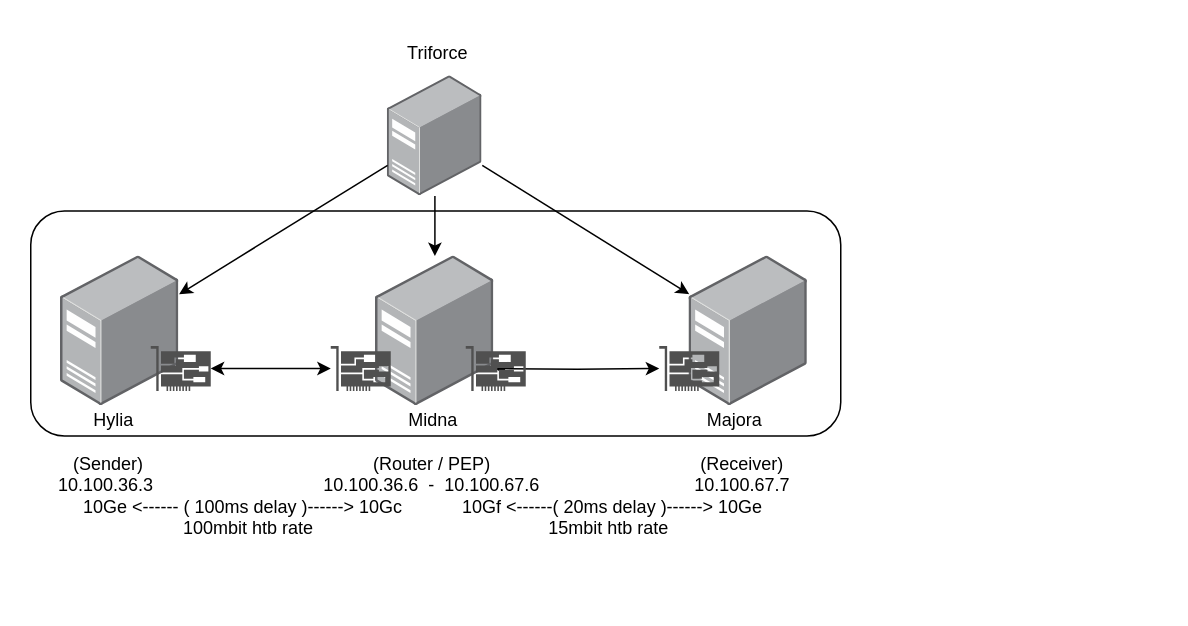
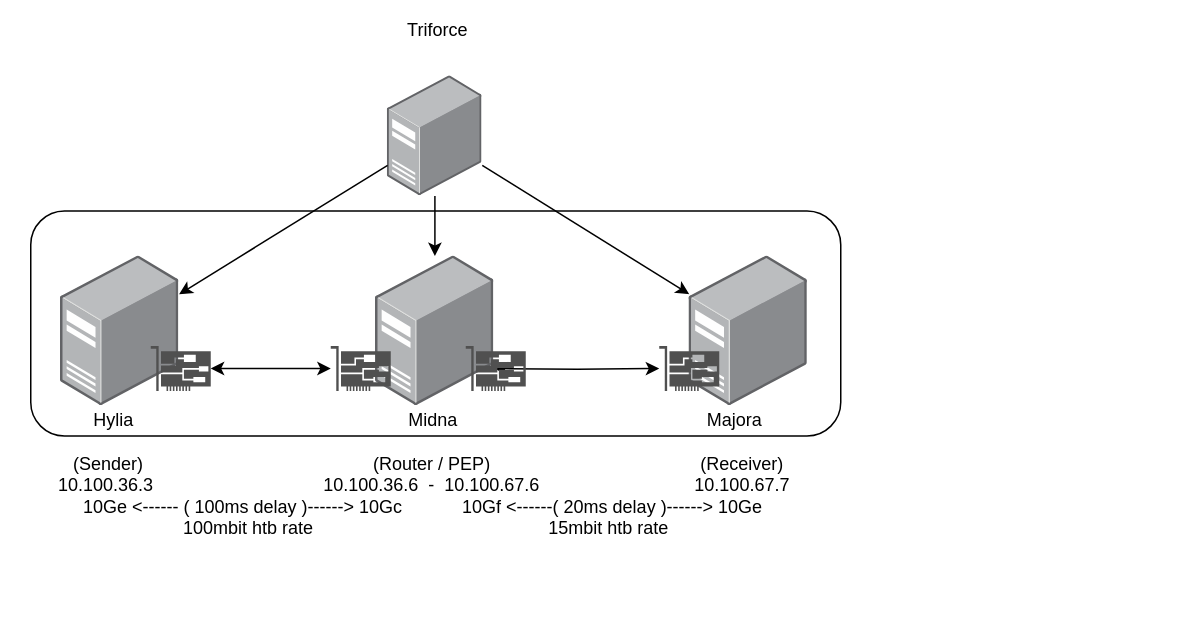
node "Triforce": moved (437, 53) -> (437, 31)
